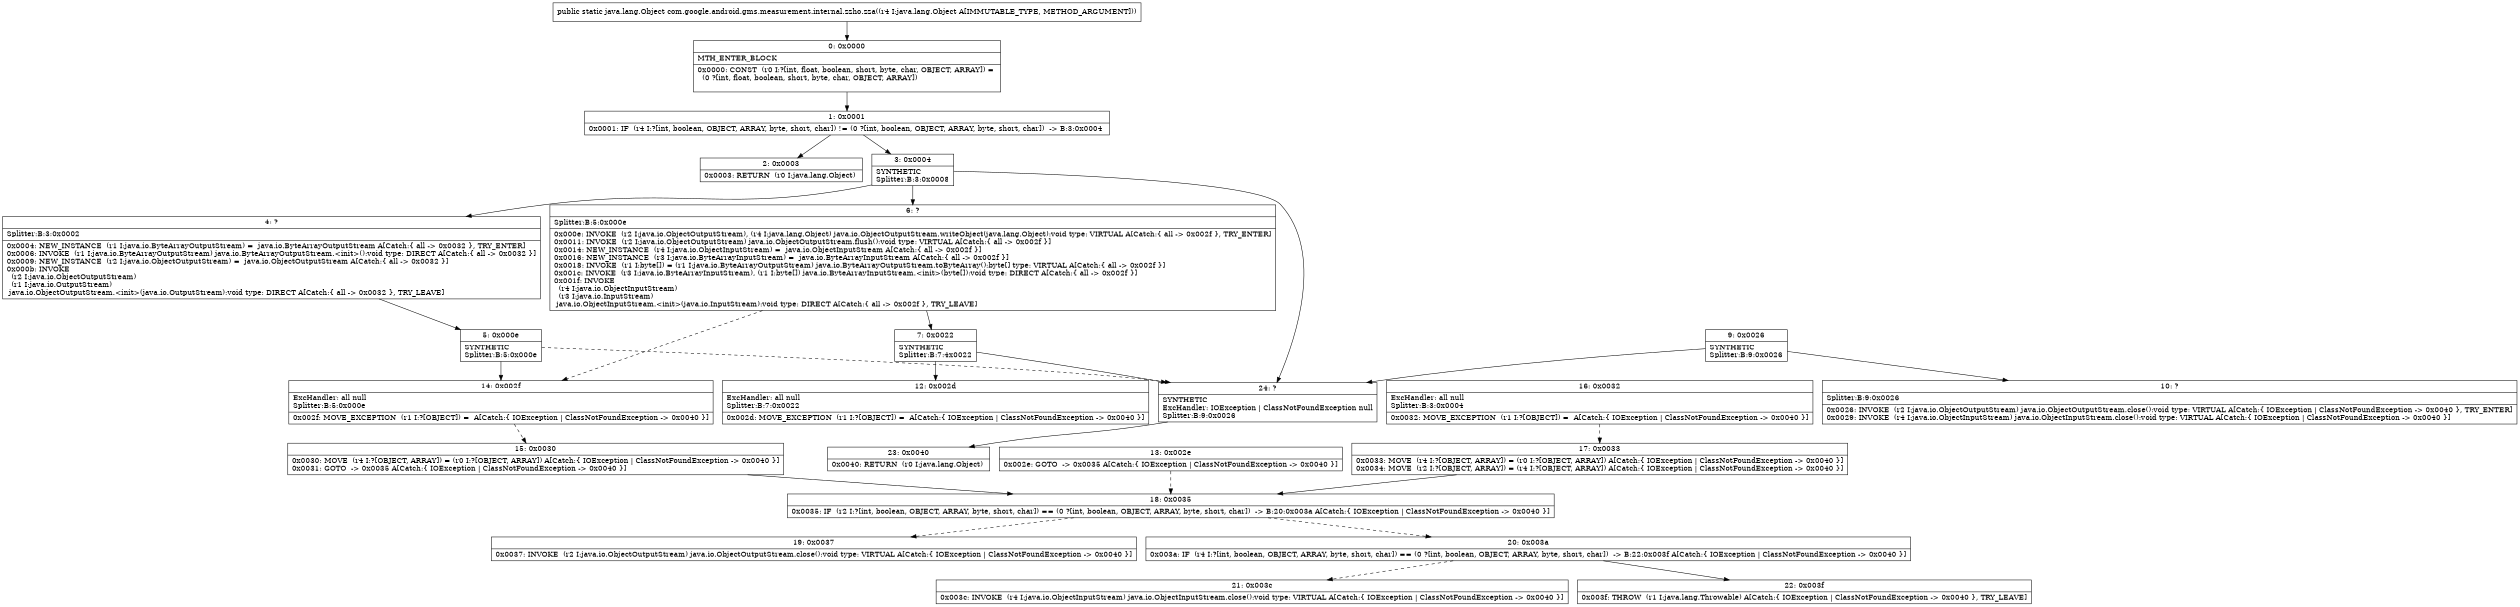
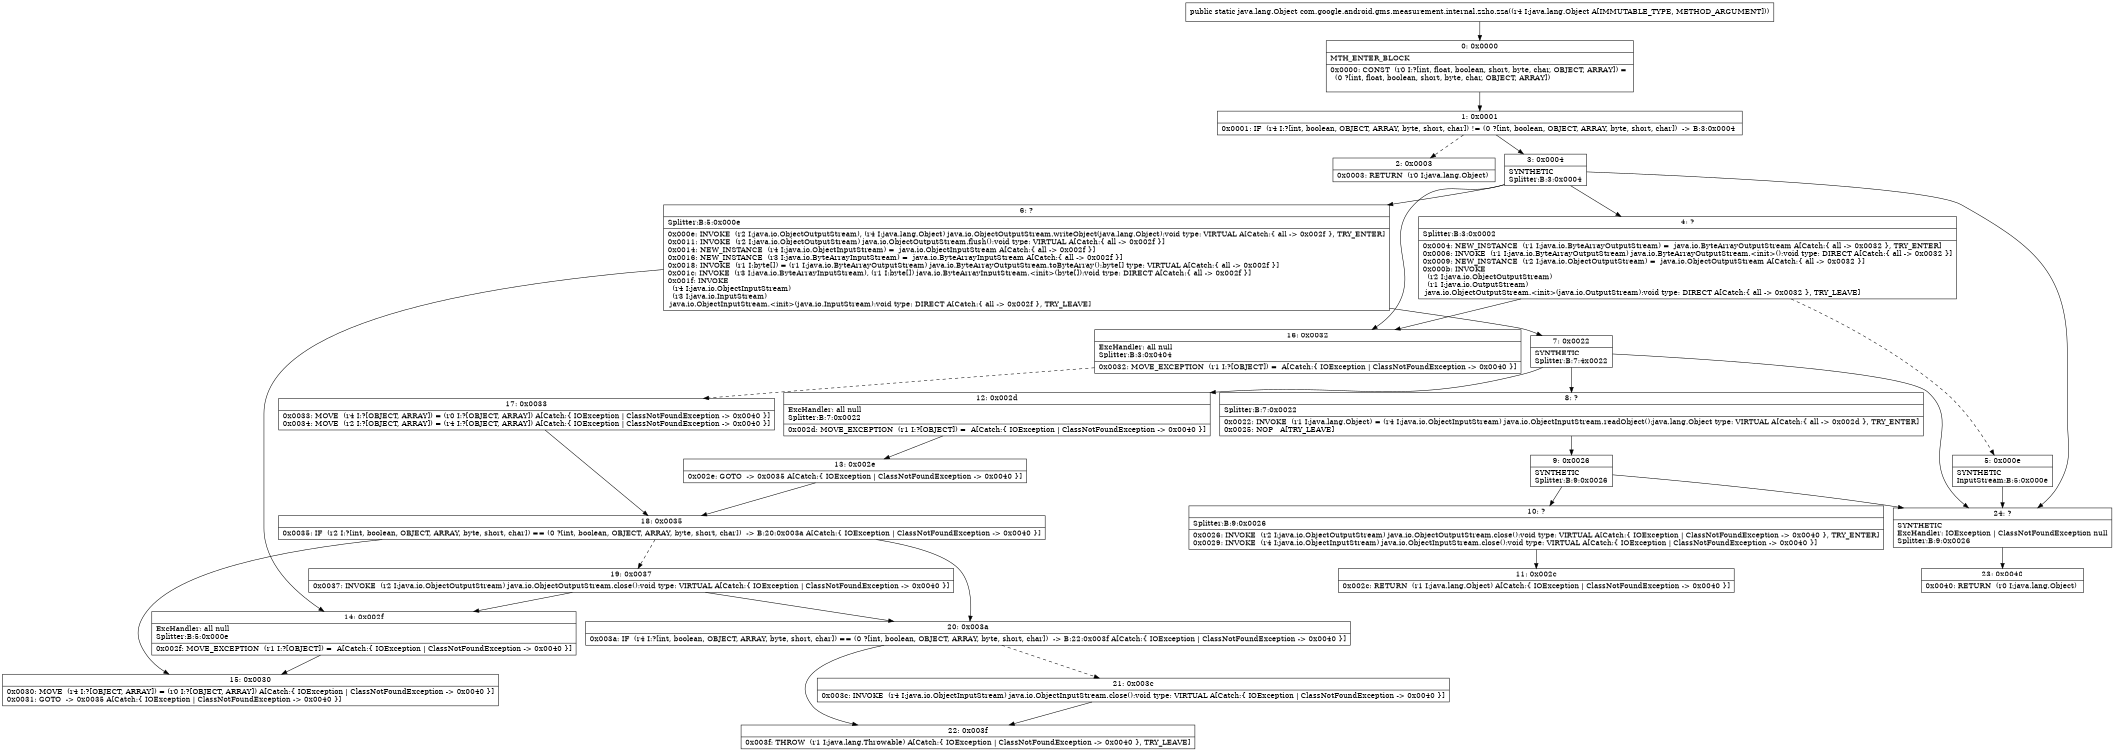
edge "1: 0x0001" -> "2: 0x0003": style solid -> dashed
node "3: 0x0004": text "Splitter:B:3:0x0008" -> "Splitter:B:3:0x0004"
edge "3: 0x0004" -> "16: 0x0032": added
edge "4: ?" -> "5: 0x000e": style solid -> dashed
edge "4: ?" -> "16: 0x0032": added
edge "6: ?" -> "14: 0x002f": style dashed -> solid
node "5: 0x000e": text "Splitter:B:5:0x000e" -> "InputStream:B:5:0x000e"
edge "5: 0x000e" -> "24: ?": style dashed -> solid
edge "5: 0x000e" -> "14: 0x002f": now "19: 0x0037" -> "14: 0x002f"
node "16: 0x0032": text "Splitter:B:3:0x0004" -> "Splitter:B:3:0x0404"
node "8: ?": added
edge "14: 0x002f" -> "15: 0x0030": style dashed -> solid
edge "12: 0x002d" -> "13: 0x002e": added
edge "13: 0x002e" -> "18: 0x0035": style dashed -> solid
edge "15: 0x0030" -> "18: 0x0035": reversed
edge "18: 0x0035" -> "20: 0x003a": style dashed -> solid
node "11: 0x002c": added
edge "19: 0x0037" -> "20: 0x003a": added
edge "21: 0x003c" -> "22: 0x003f": added
